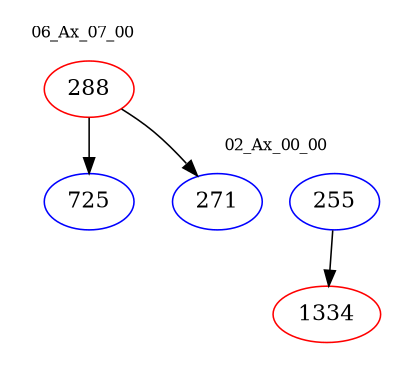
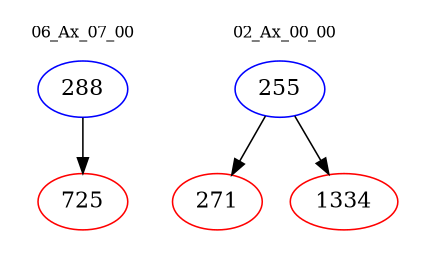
node "288": color red -> blue
edge "288" -> "271": now "255" -> "271"
node "725": color blue -> red
node "271": color blue -> red
